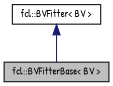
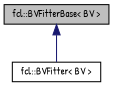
edge "fcl::BVFitterBase< BV >" -> "fcl::BVFitter< BV >": reversed
